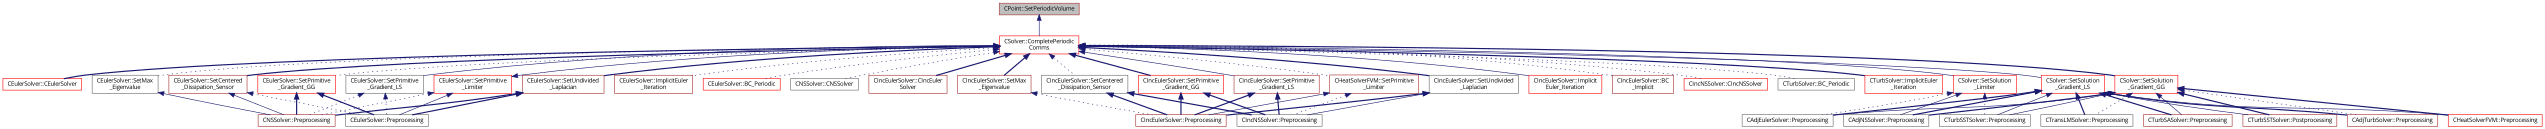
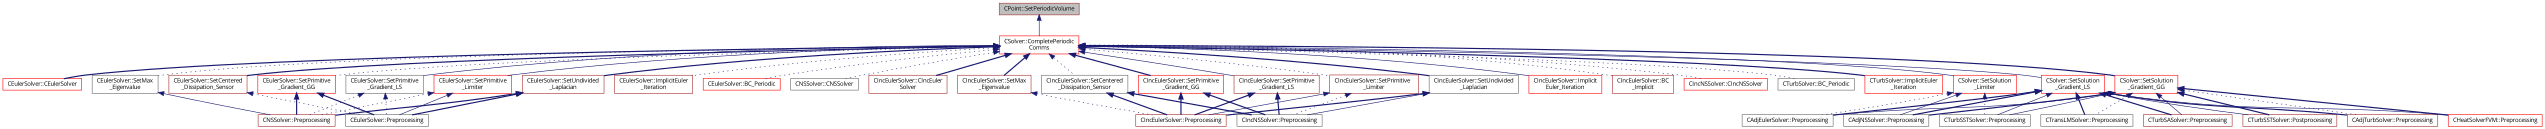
edge "CSolver::CompletePeriodic Comms" -> "CEulerSolver::SetPrimitive _Limiter": reversed
node "CHeatSolverFVM::SetPrimitive _Limiter": label "CHeatSolverFVM::SetPrimitive _Limiter" -> "CIncEulerSolver::SetPrimitive _Limiter"
edge "CNSSolver::Preprocessing" -> "CEulerSolver::SetCentered _Dissipation_Sensor": removed
